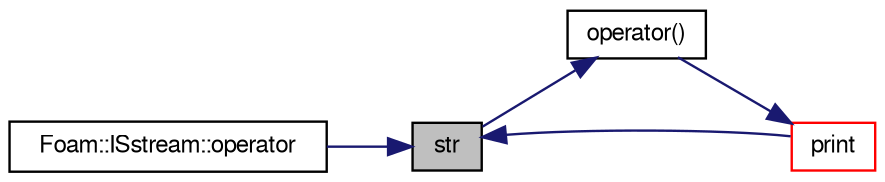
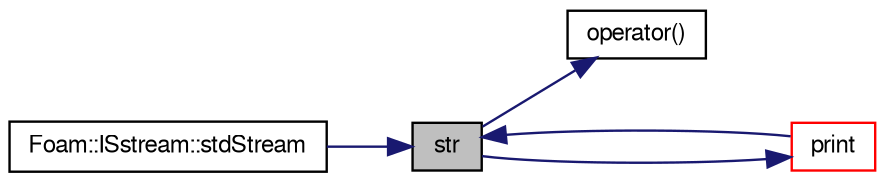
edge "operator()" -> "print": now "str" -> "print"
node "Foam::ISstream::operator": label "Foam::ISstream::operator" -> "Foam::ISstream::stdStream"
